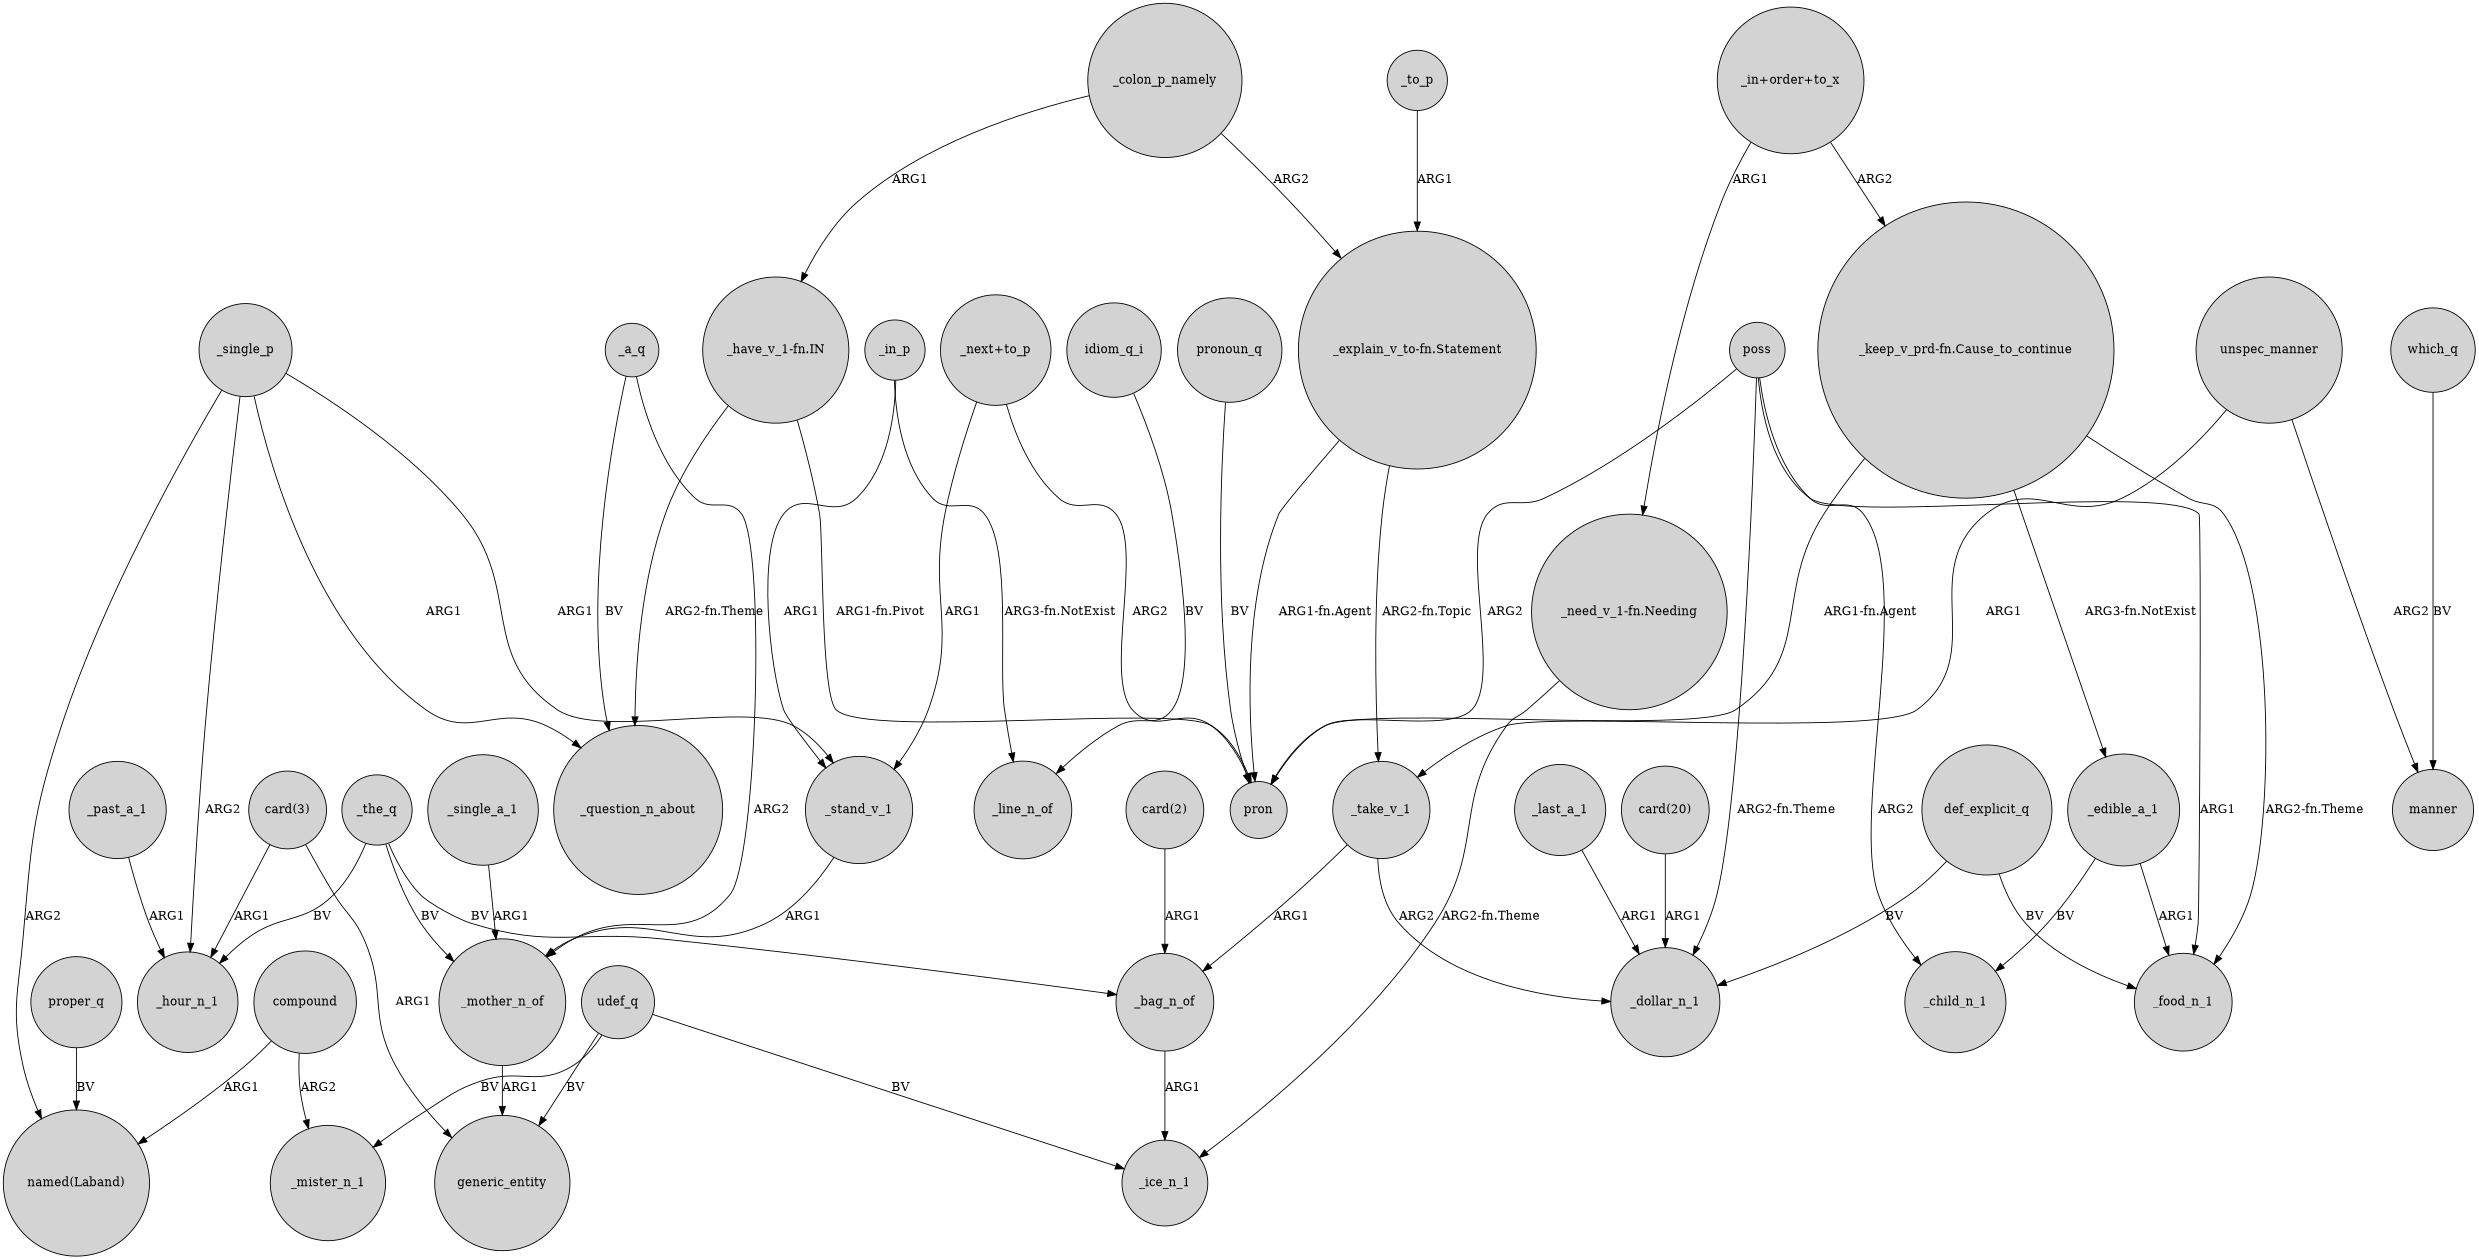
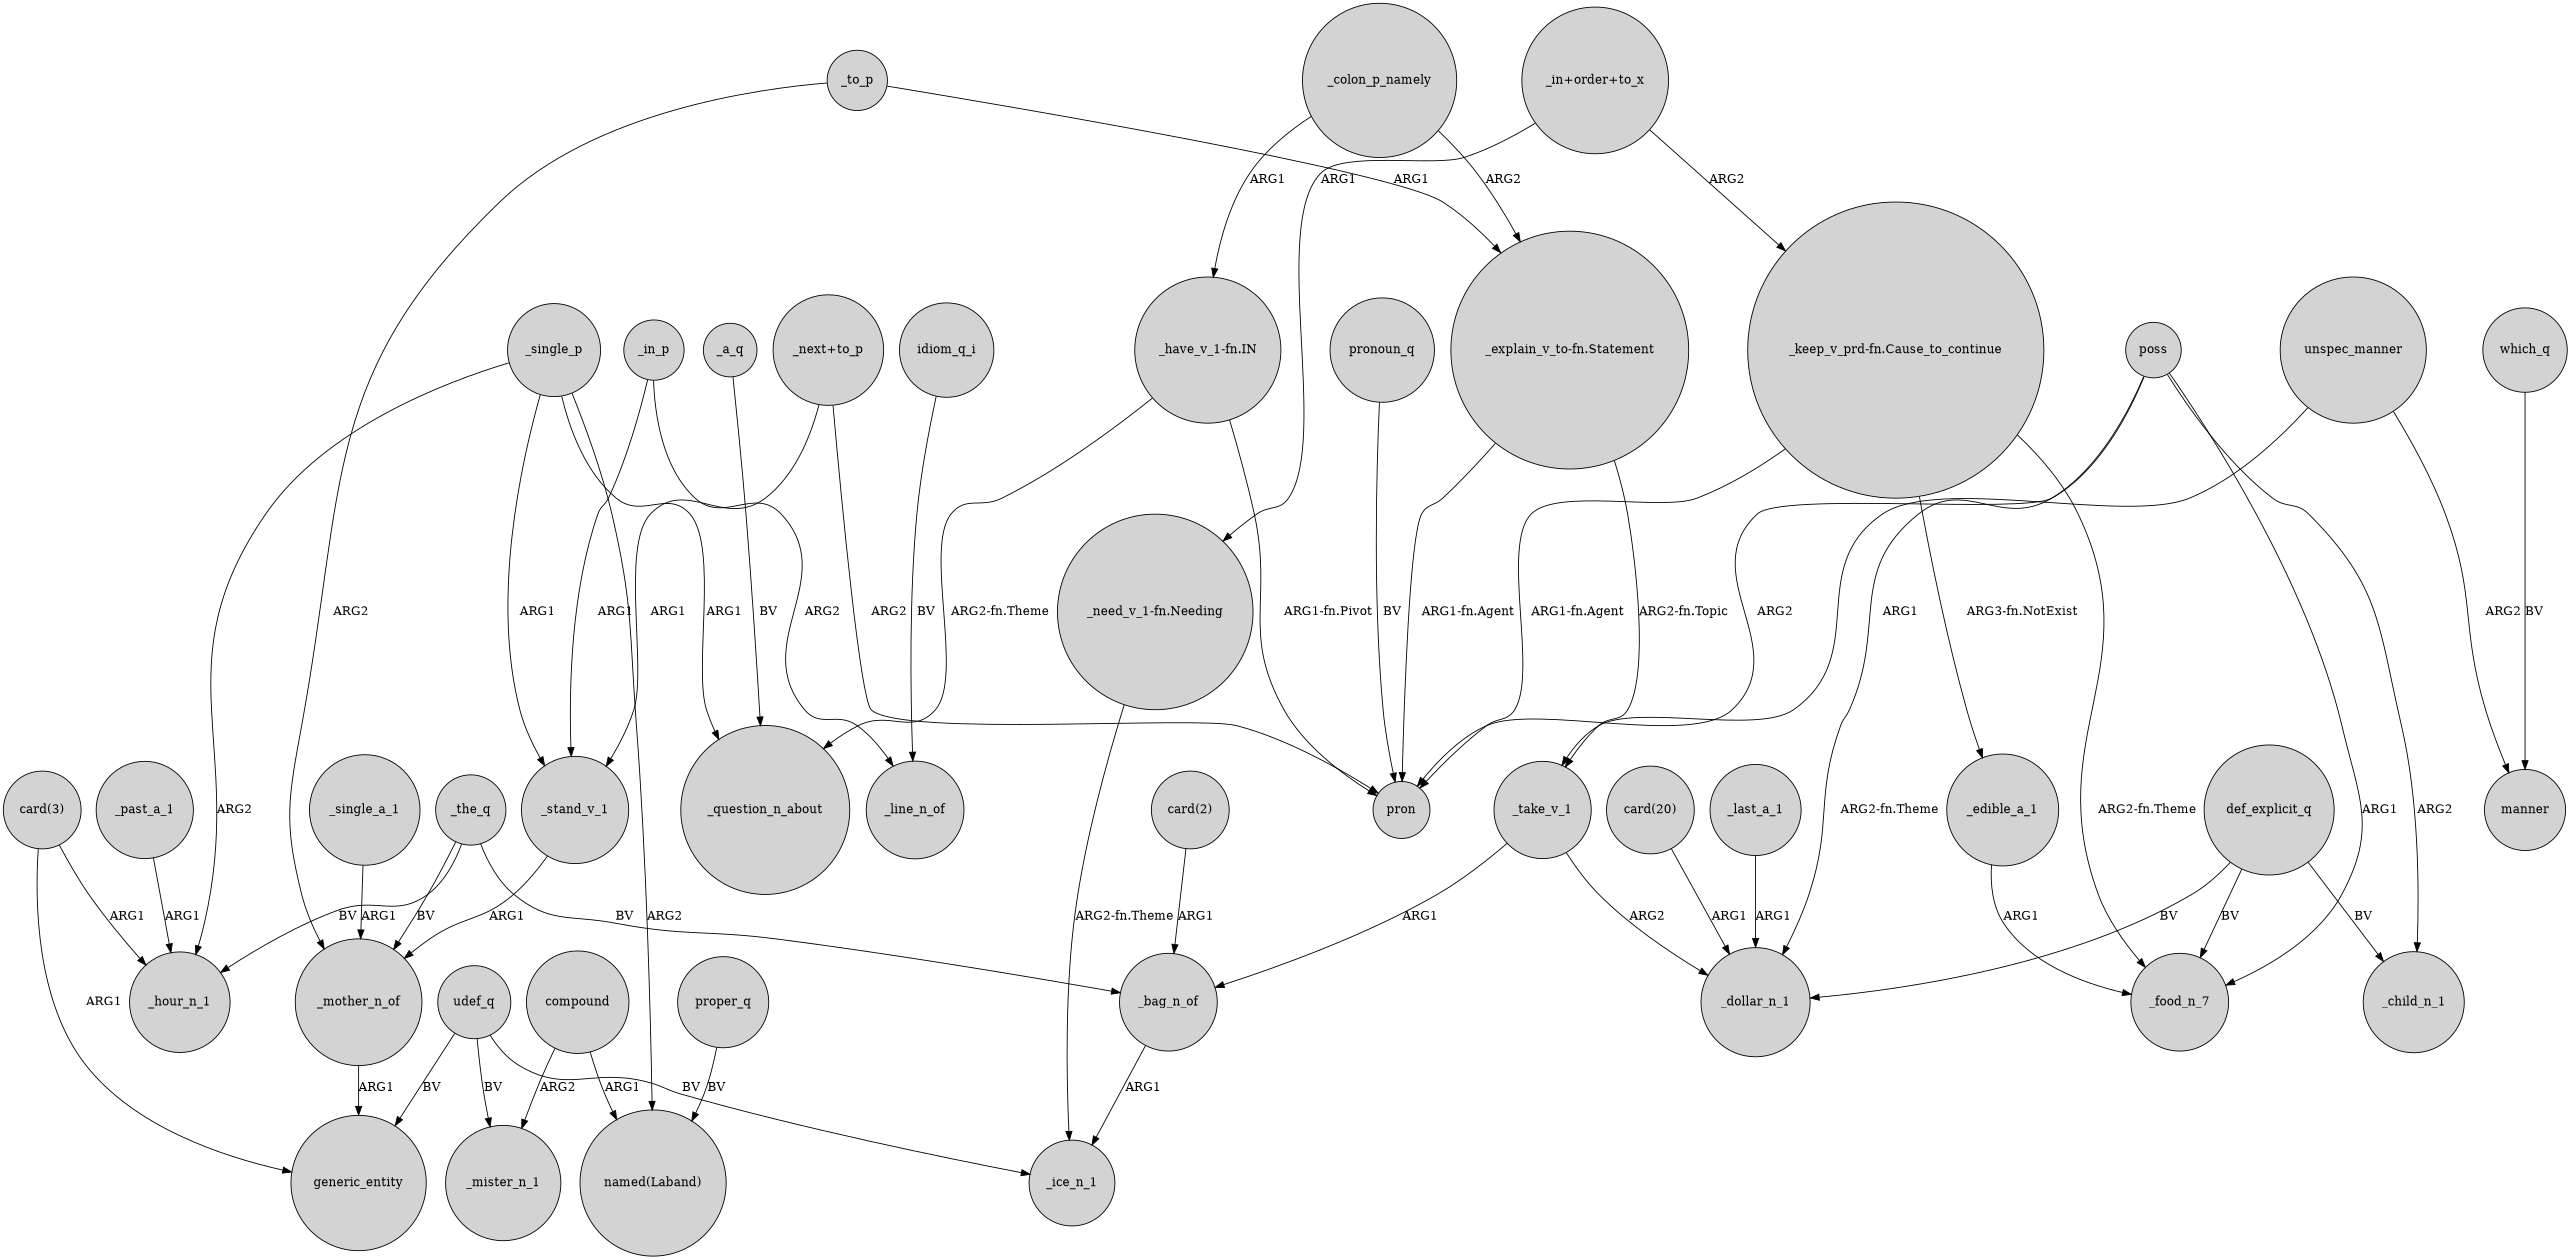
edge "_in_p" -> "_line_n_of": label "ARG3-fn.NotExist" -> "ARG2"
edge "_a_q" -> "_mother_n_of": now "_to_p" -> "_mother_n_of"
edge "_edible_a_1" -> "_child_n_1": now "def_explicit_q" -> "_child_n_1"
node "_food_n_1": label "_food_n_1" -> "_food_n_7"
